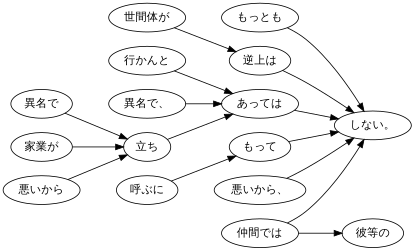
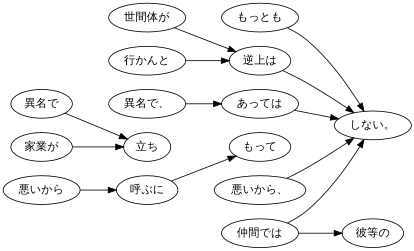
edge "行かんと" -> "あっては": now "行かんと" -> "逆上は"
edge "立ち" -> "あっては": removed
edge "もって" -> "しない。": removed
edge "悪いから" -> "立ち": now "悪いから" -> "呼ぶに"
